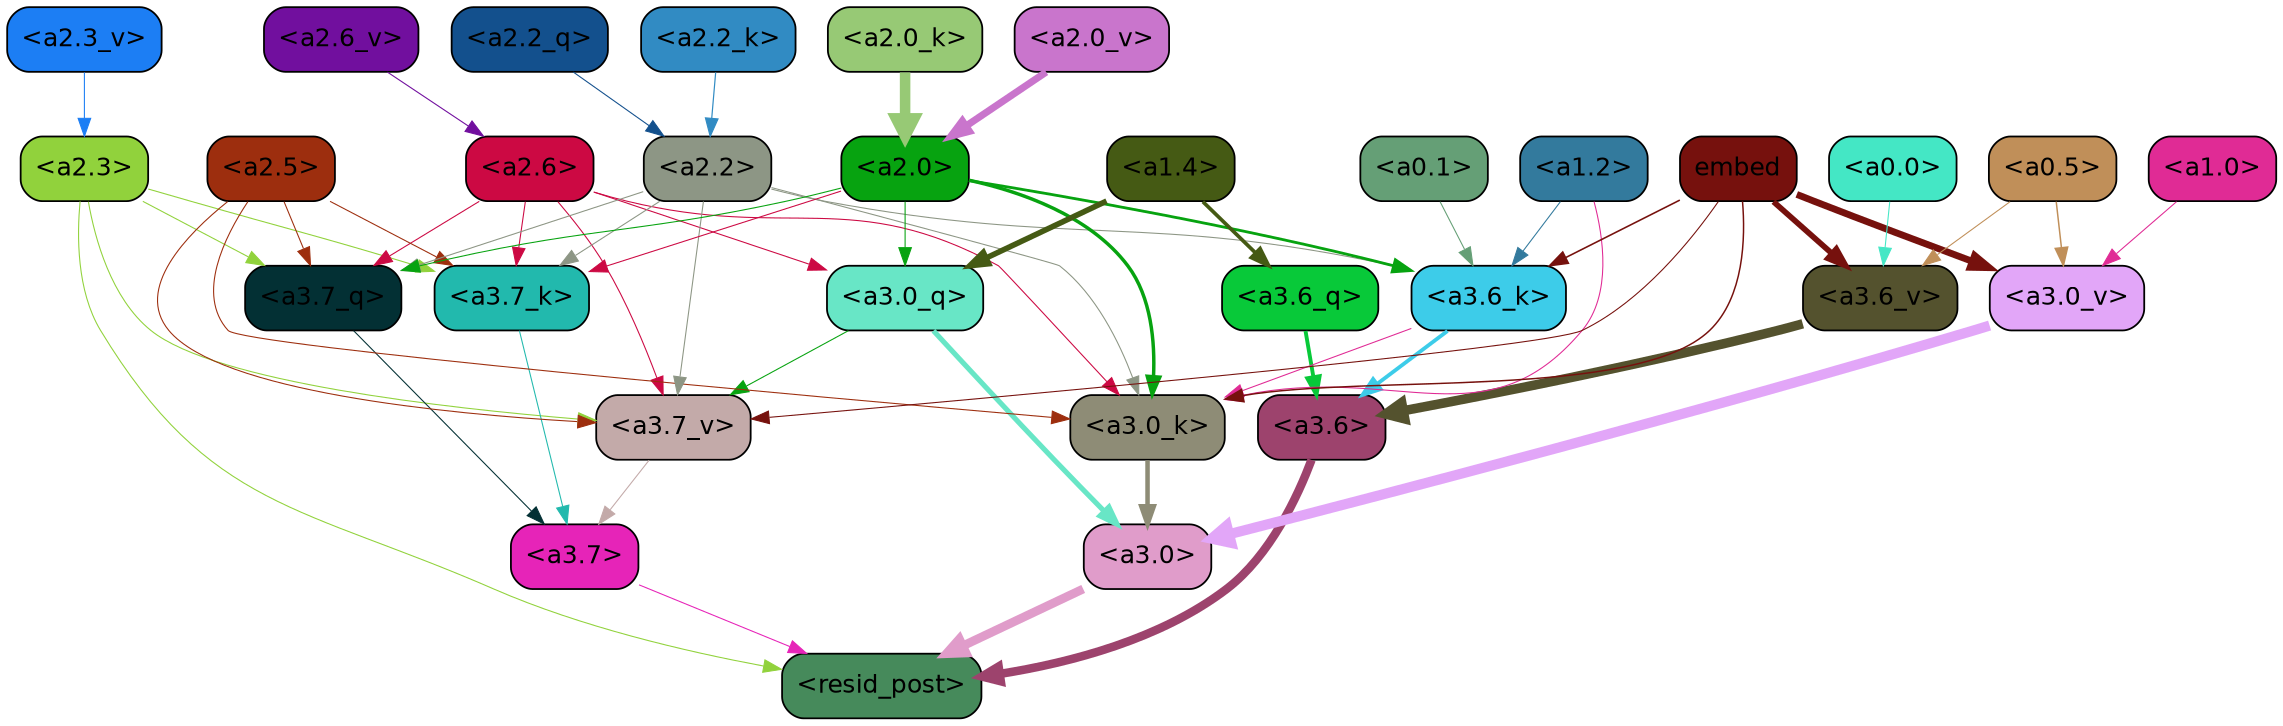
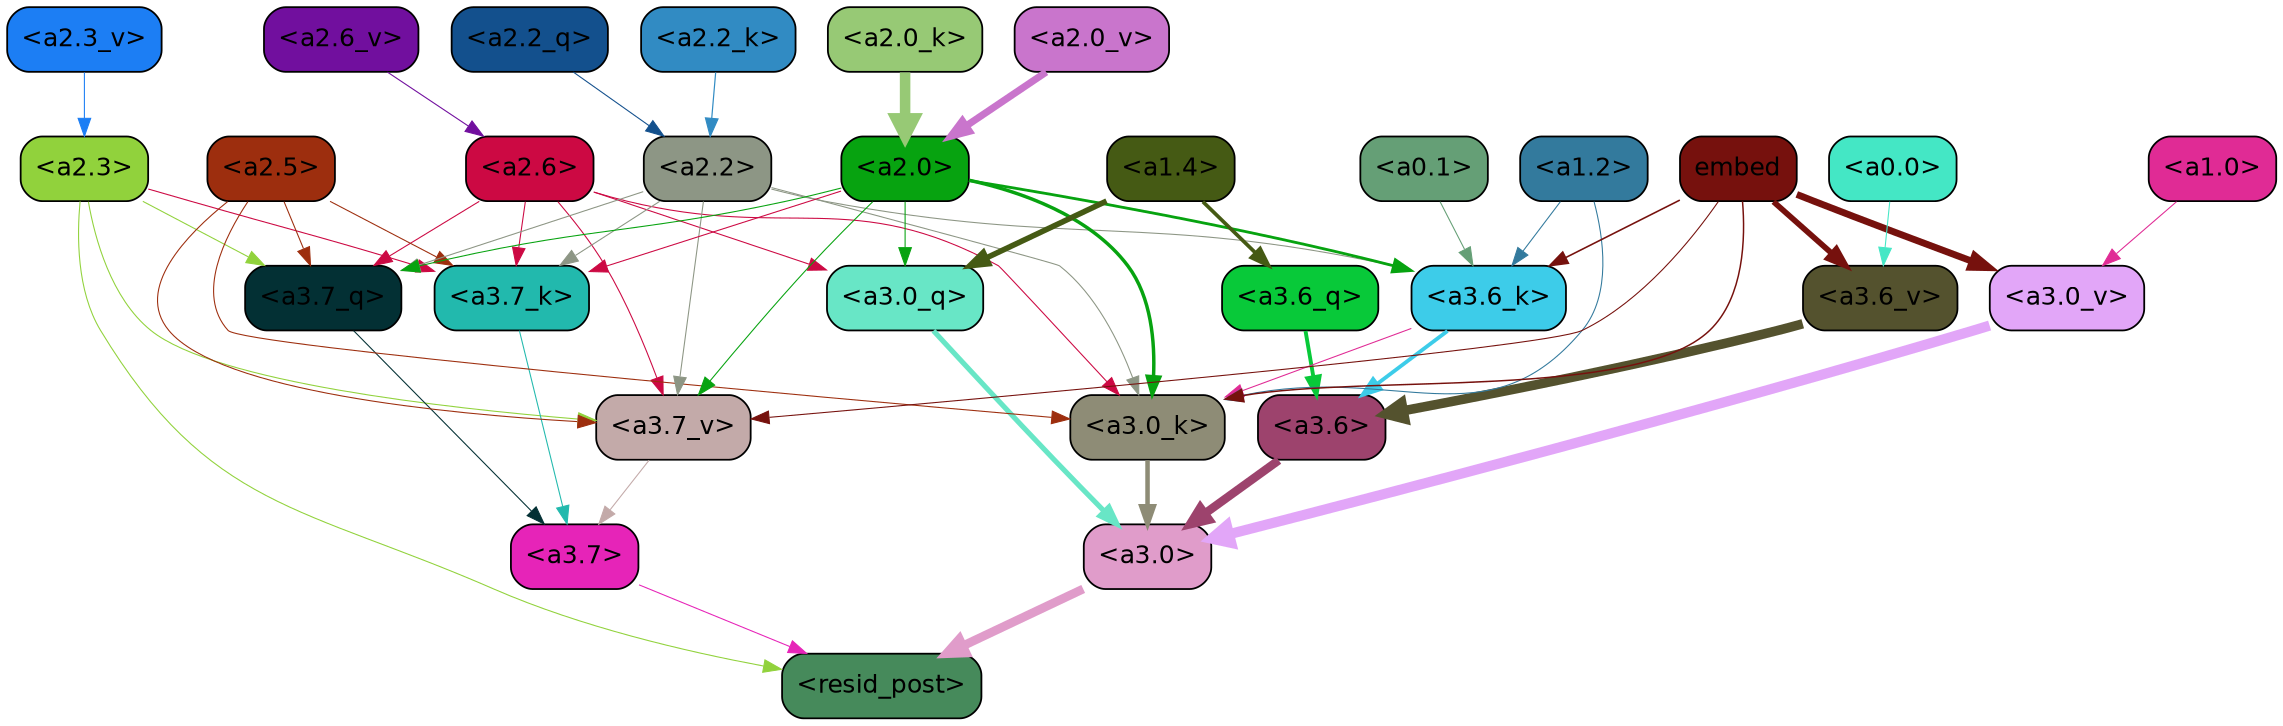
node "<a0.5>": removed
edge "<a2.3>" -> "<a3.7_k>": color #91d23c -> #cc0943
edge "<a3.0_q>" -> "<a3.7_v>": now "<a2.0>" -> "<a3.7_v>"
edge "<a1.2>" -> "<a3.0_k>": color #e02b95 -> #337a9d
edge "<a3.6>" -> "<resid_post>": now "<a3.6>" -> "<a3.0>"
